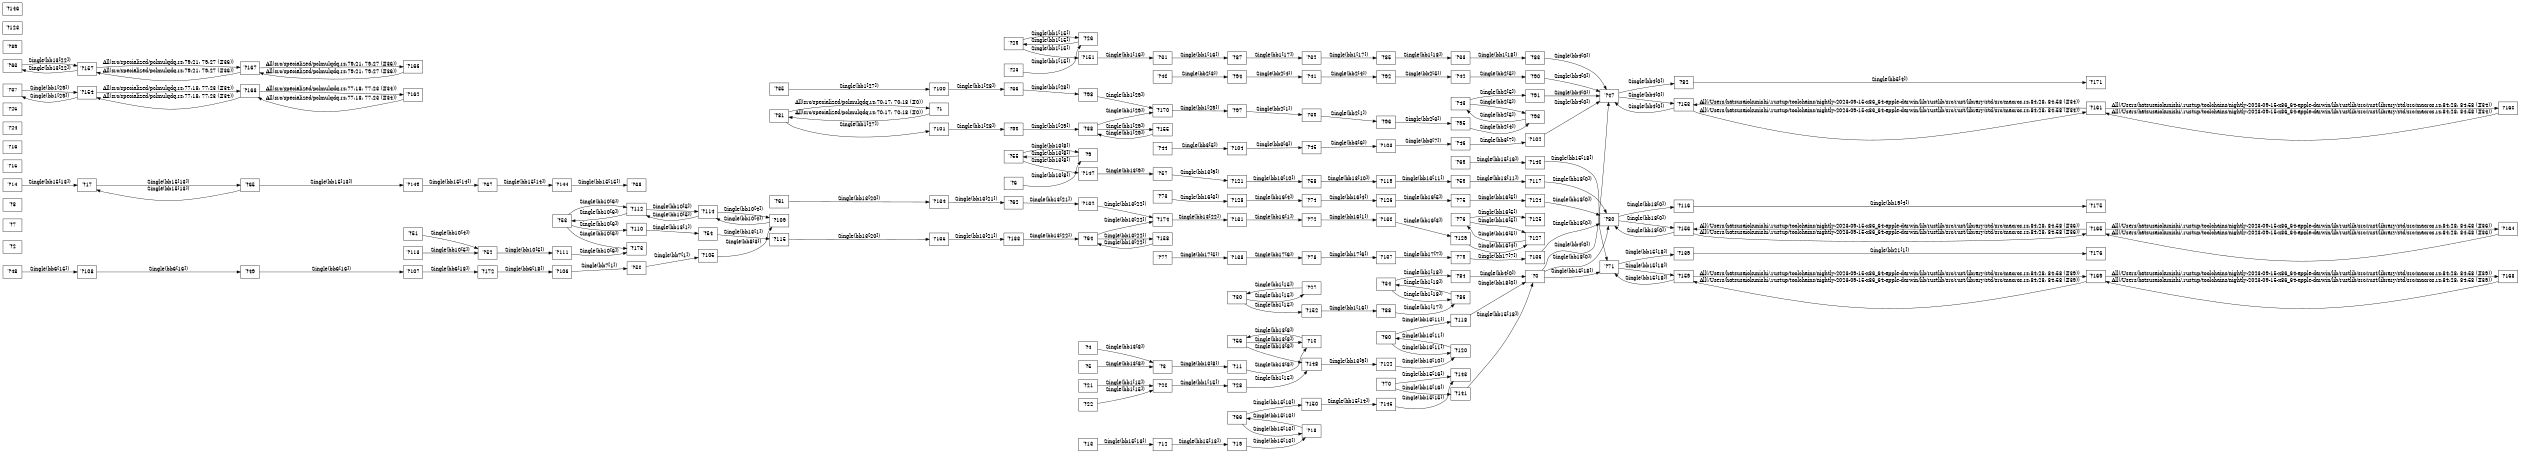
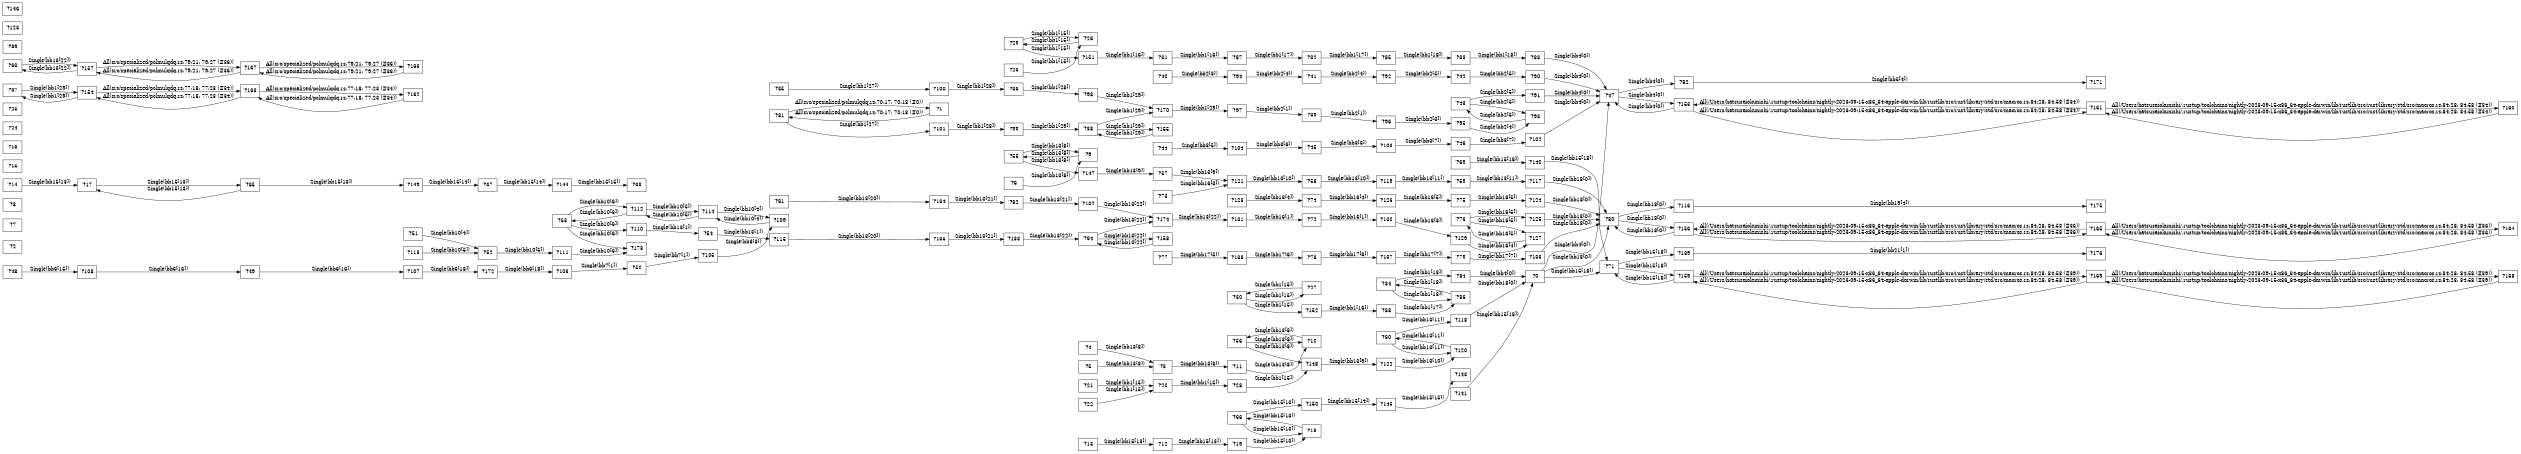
edge "'?73" -> "'?128": now "'?73" -> "'?121"
edge "'?125" -> "'?80": added, label "Single(bb18[0])"
node "'?70": removed
